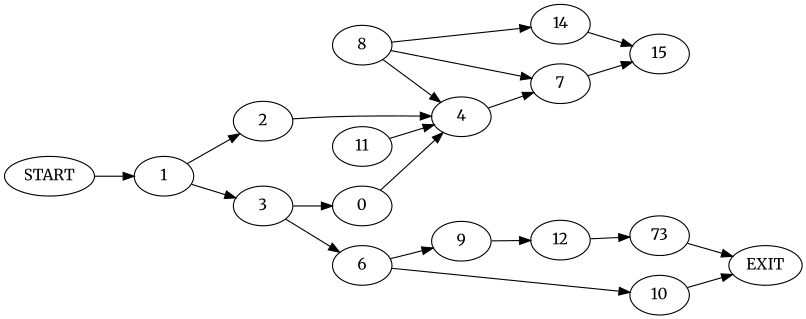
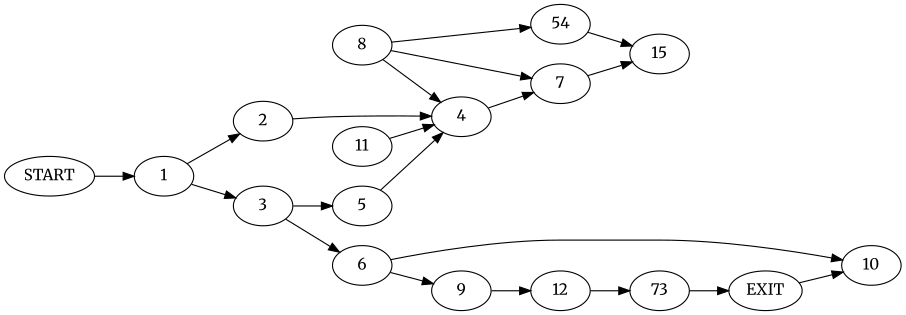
node "14": label "14" -> "54"
node "0": label "0" -> "5"
edge "10" -> "EXIT": reversed
